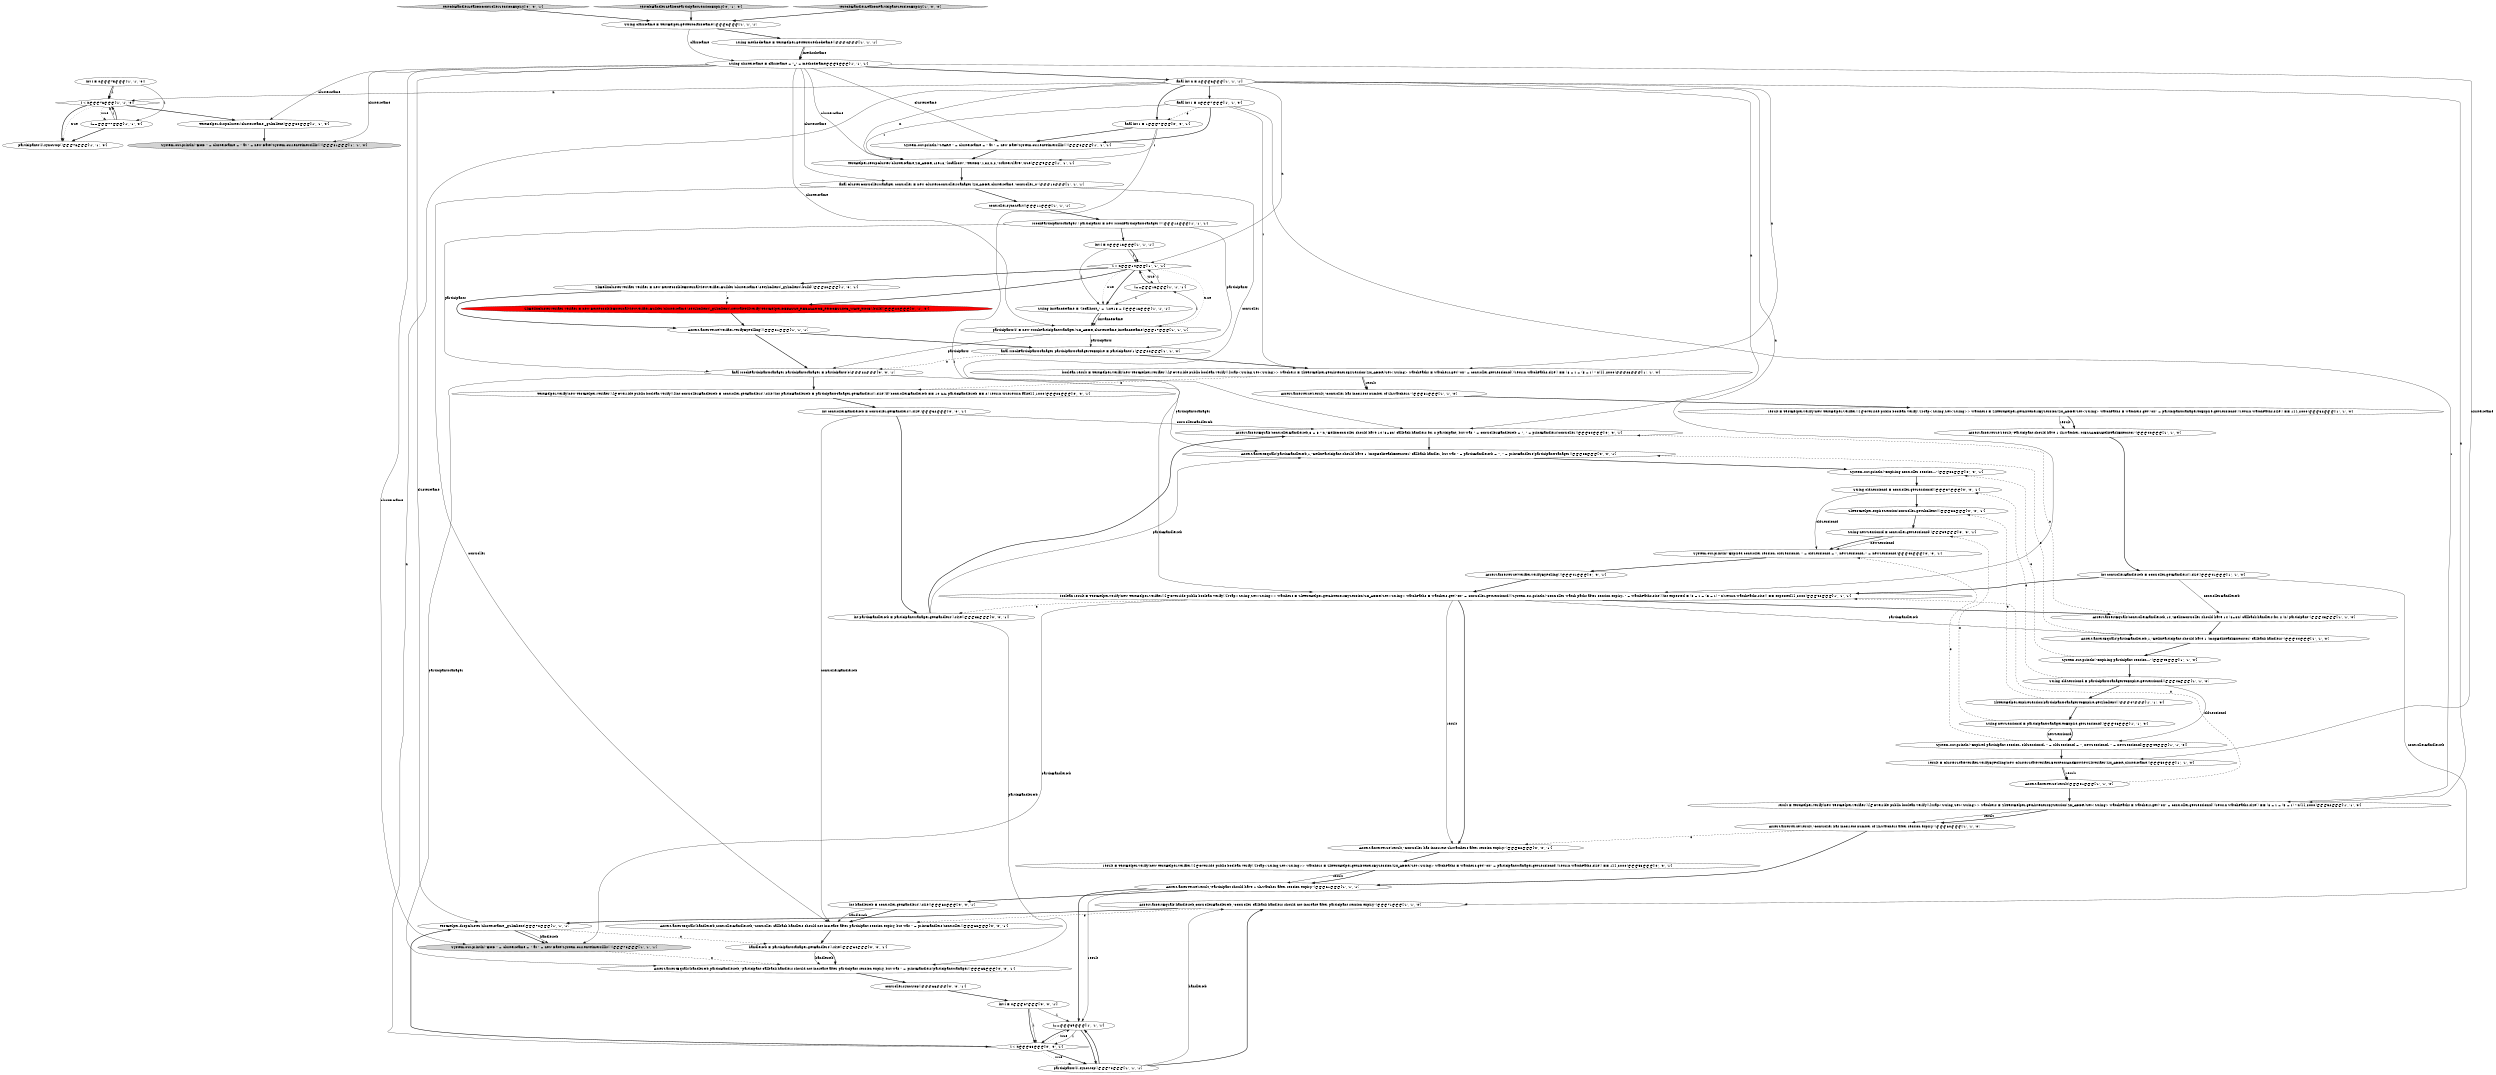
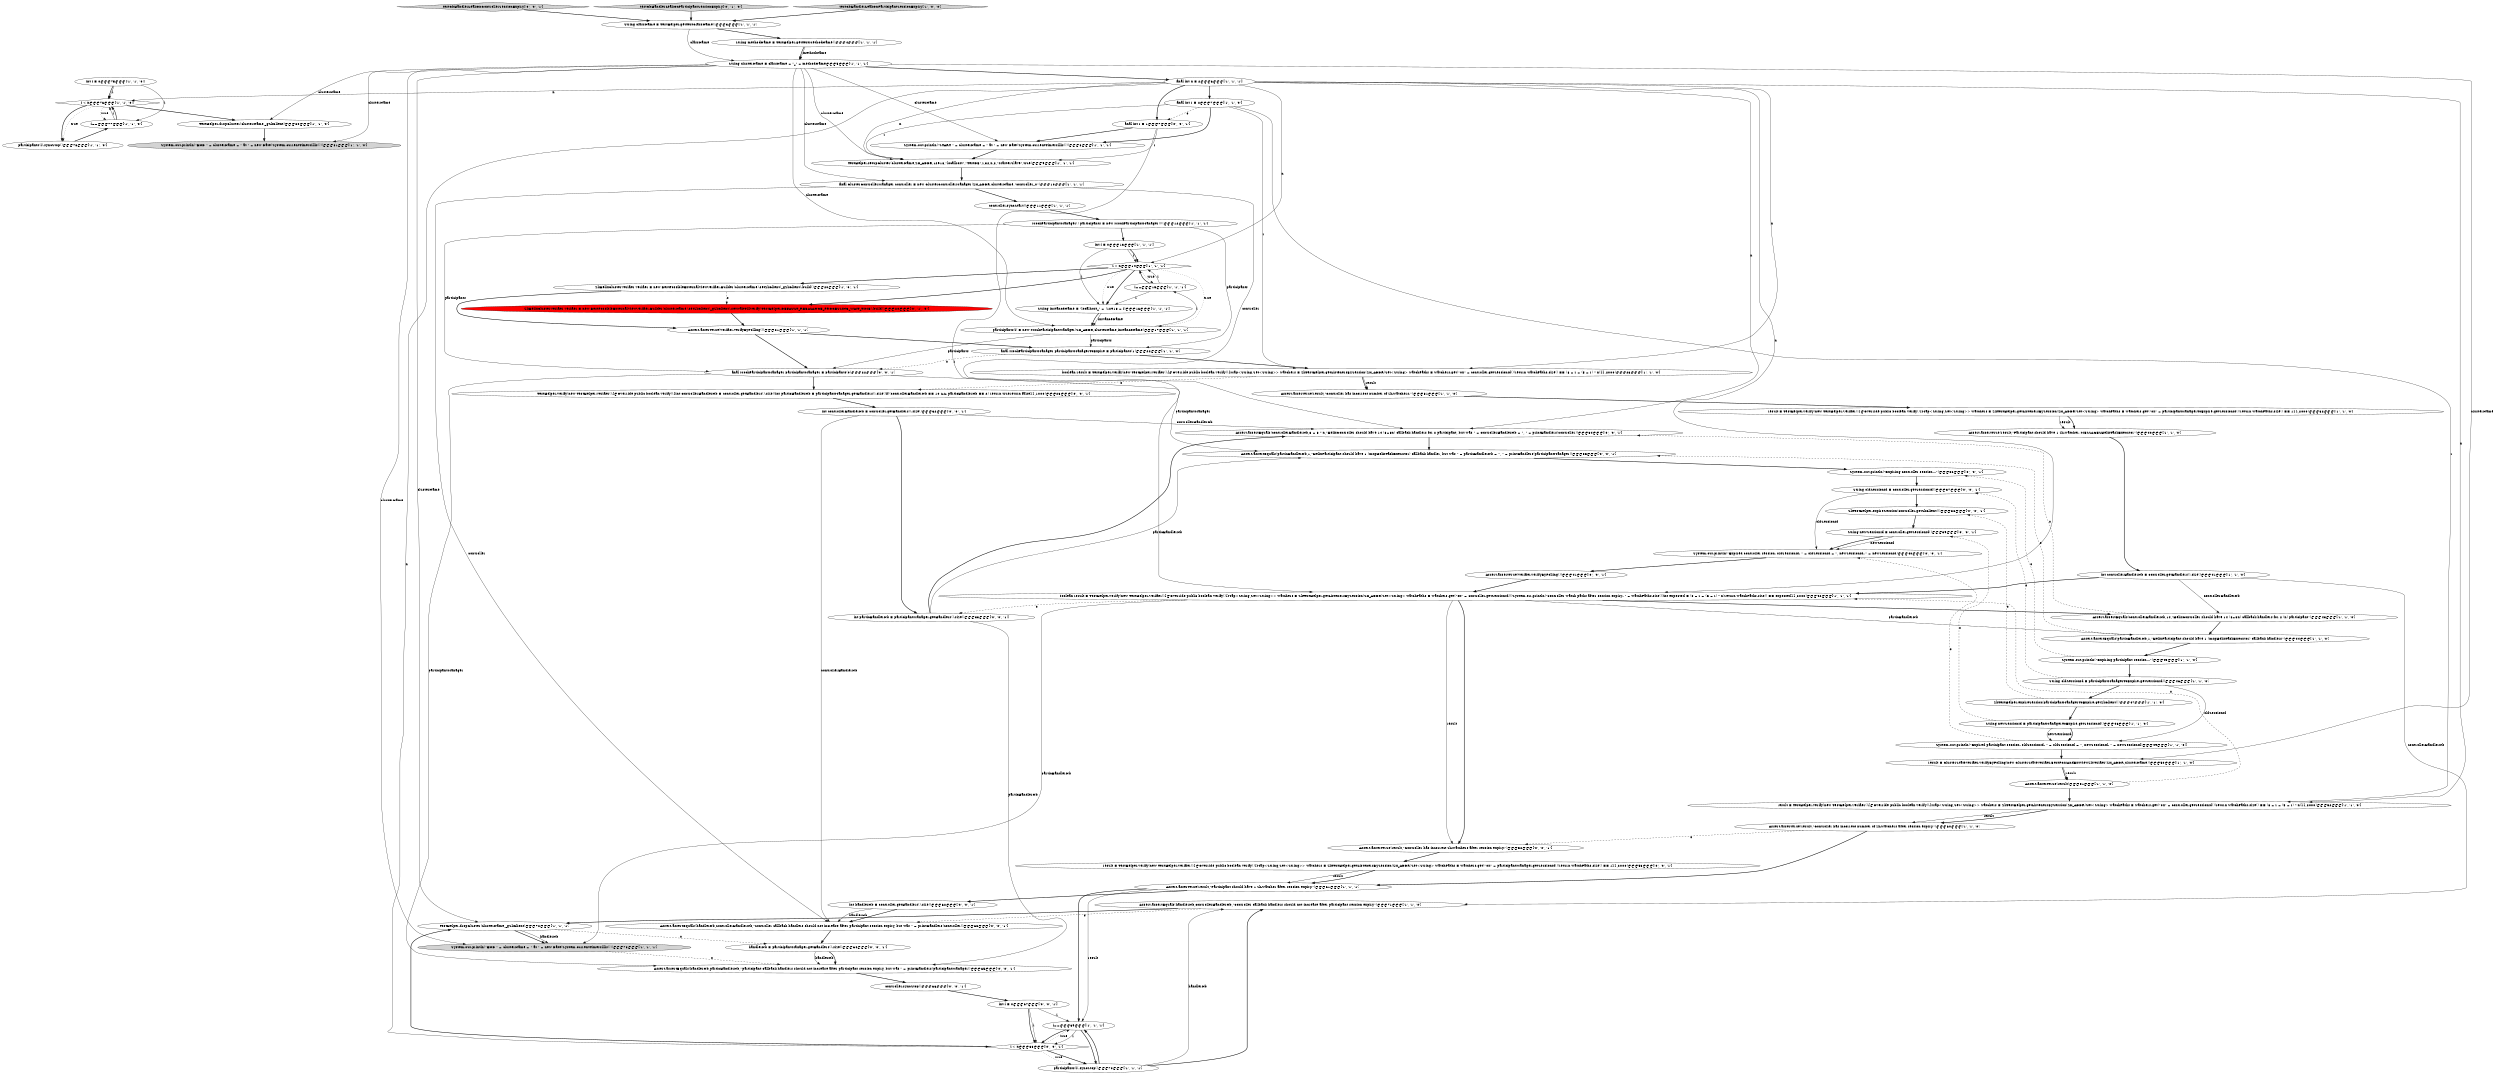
edge "i++@@@77@@@['1', '1', '0']" -> "participants(i(.syncStop()@@@78@@@['1', '1', '0']": reversed
